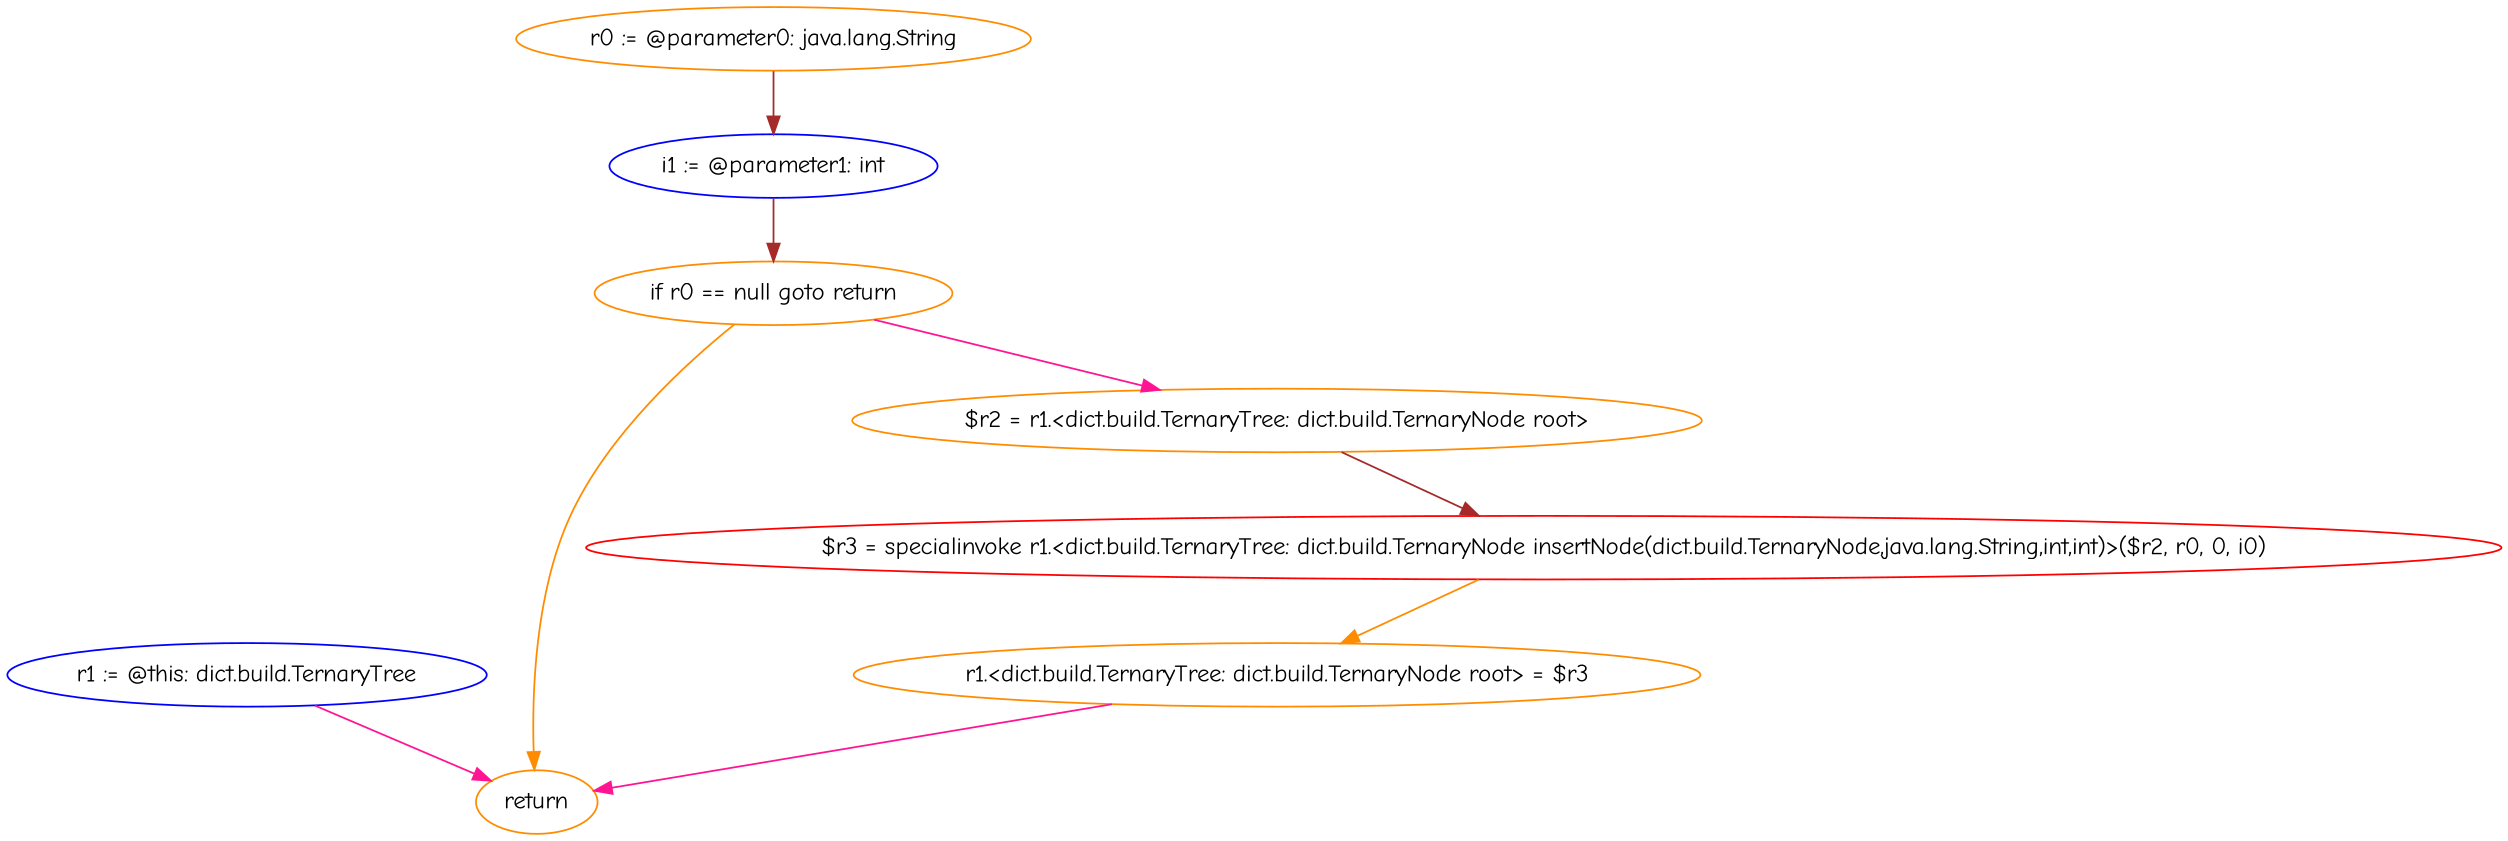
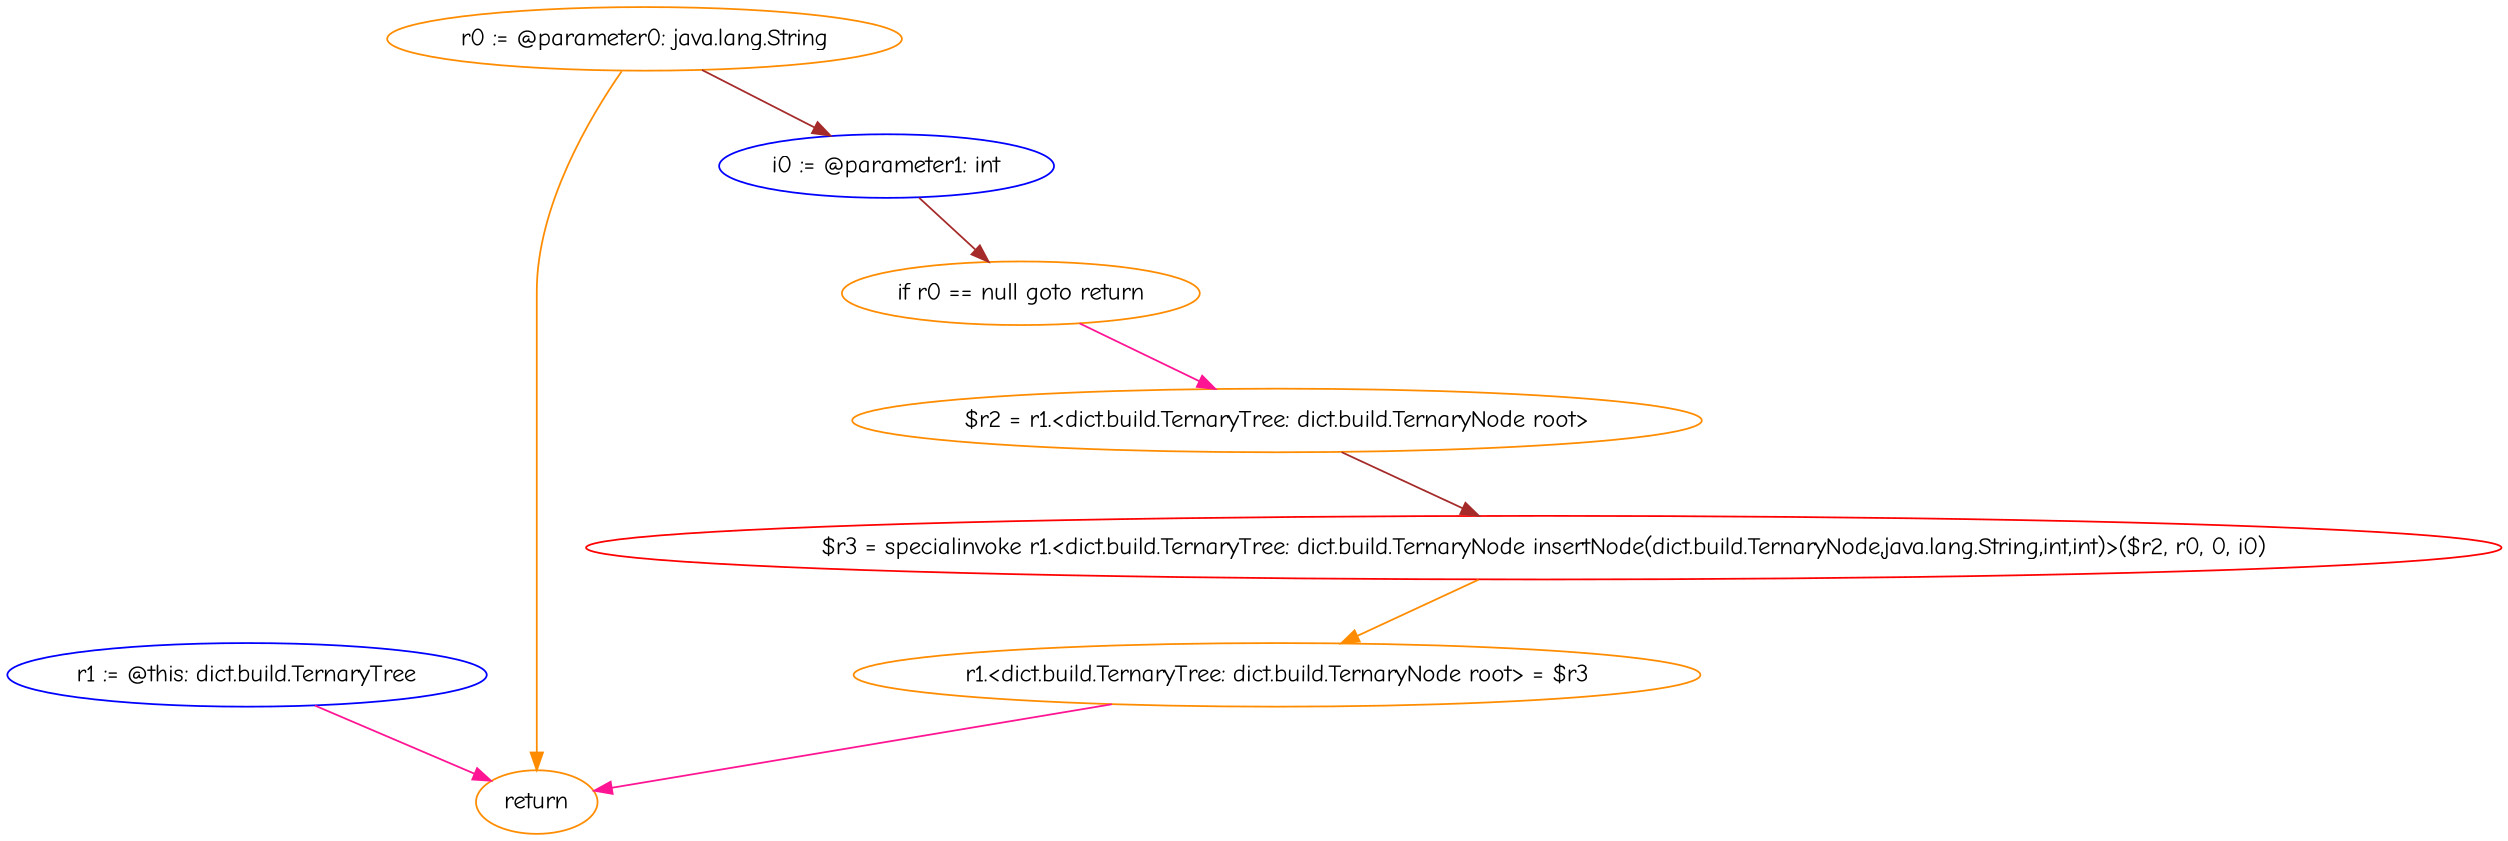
node "i1 := @parameter1: int": label "i1 := @parameter1: int" -> "i0 := @parameter1: int"
edge "if r0 == null goto return" -> "return": now "r0 := @parameter0: java.lang.String" -> "return"
